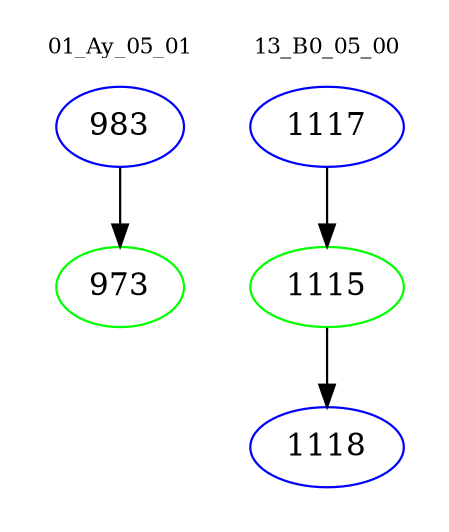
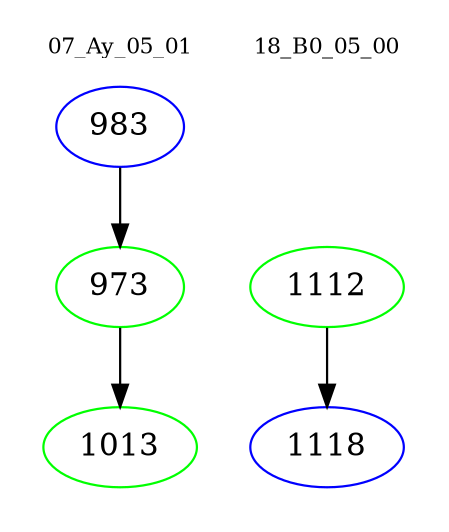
cluster "01_Ay_05_01": label "01_Ay_05_01" -> "07_Ay_05_01"
cluster "13_B0_05_00": label "13_B0_05_00" -> "18_B0_05_00"
node "1117": removed
node "1115": label "1115" -> "1112"
node "1013": added
